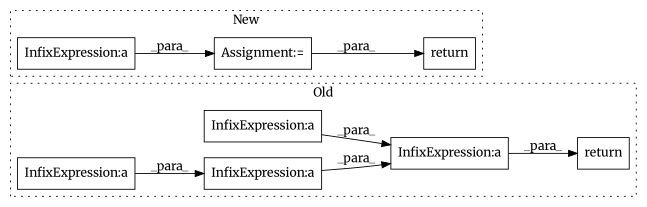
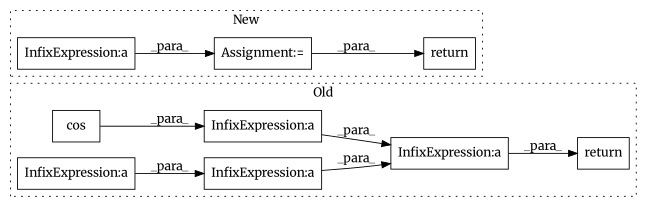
node "cos": added
